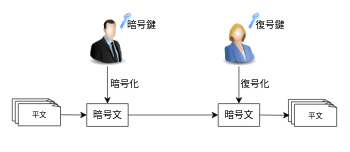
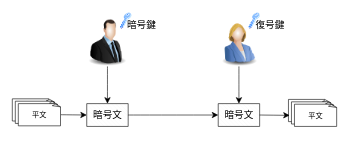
node "暗号化": removed
node "復号化": removed
